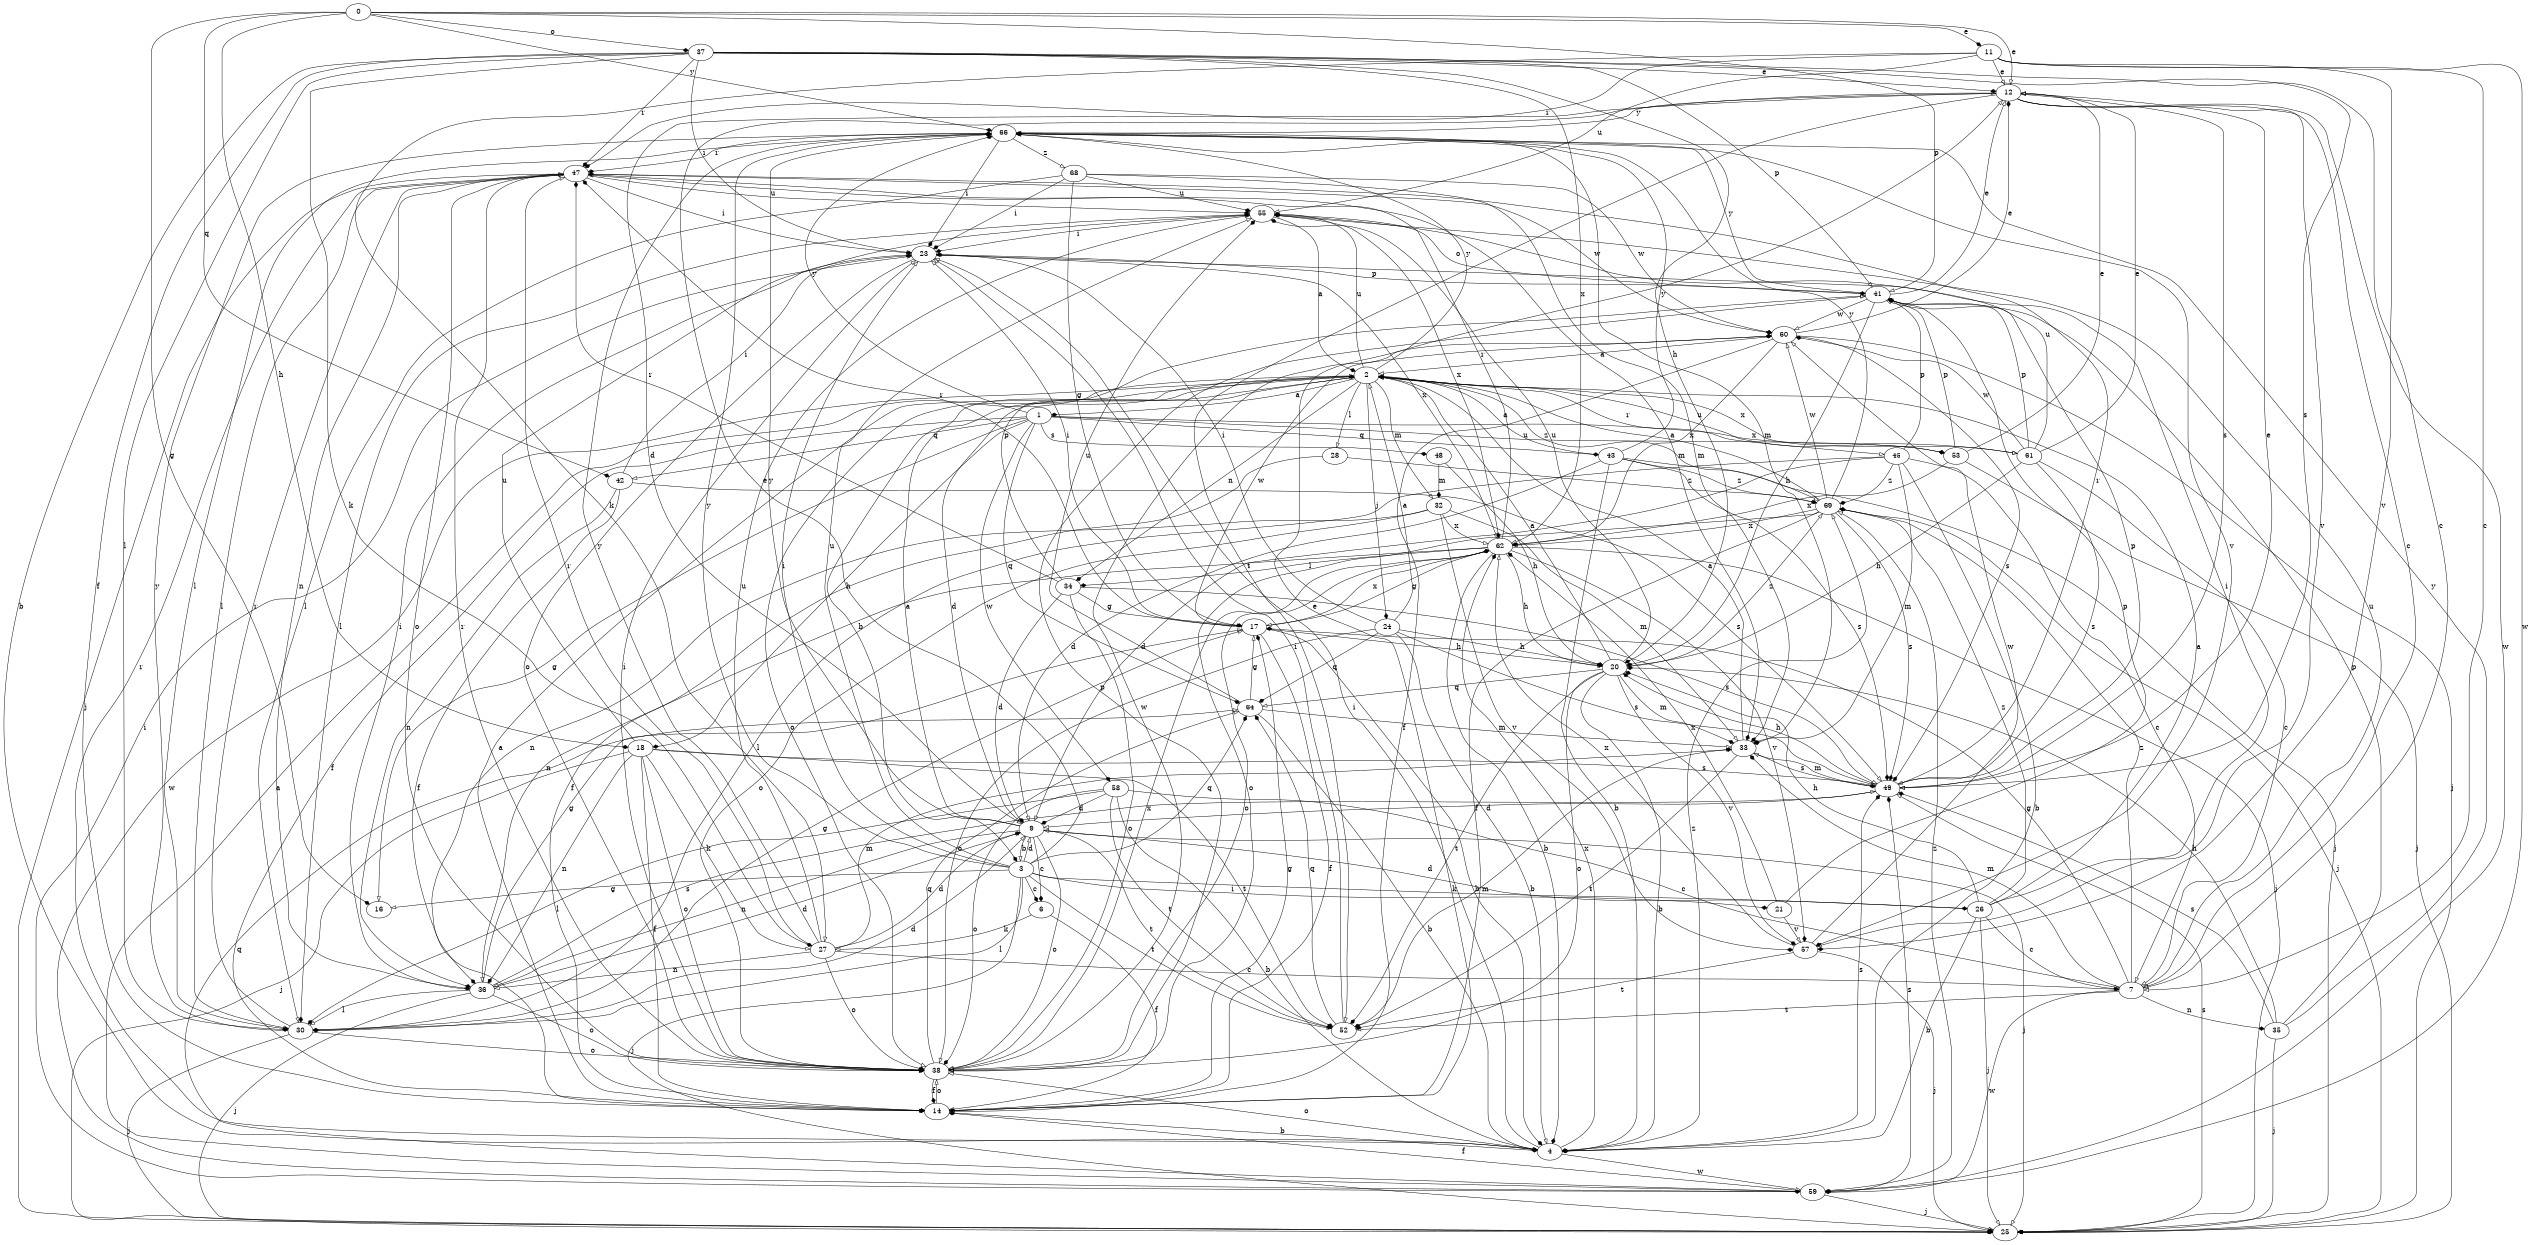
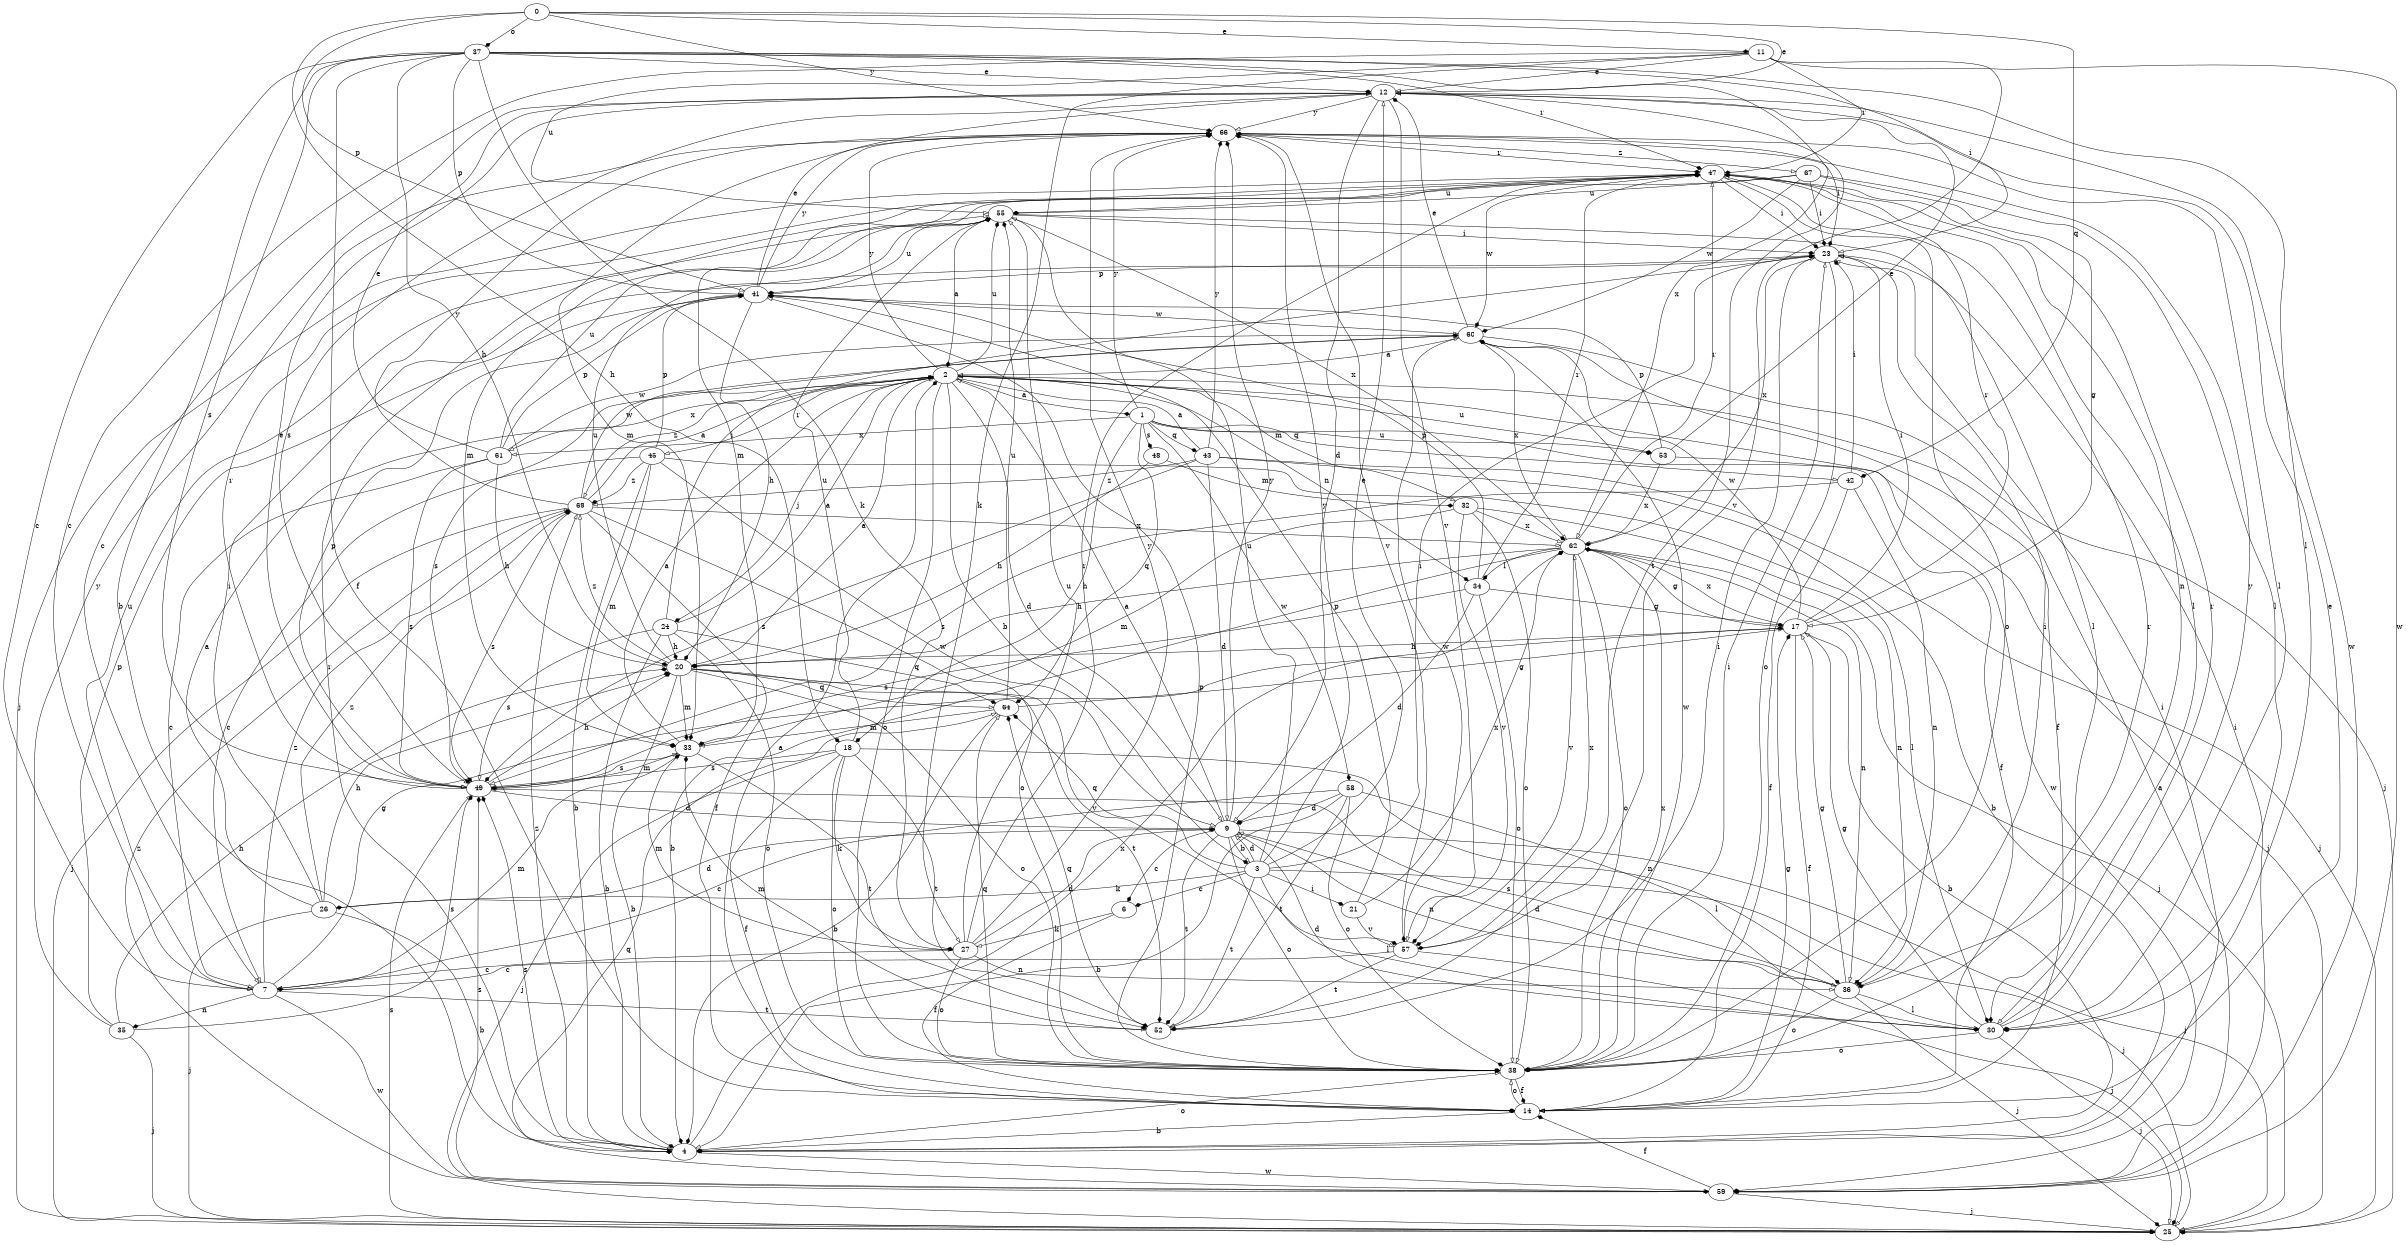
node "68": label "68" -> "67"
edge "41" -> "55": label "o" -> "u"
node "28": removed
edge "45" -> "9": label "d" -> "w"
node "16": removed
edge "26" -> "7": now "57" -> "7"
